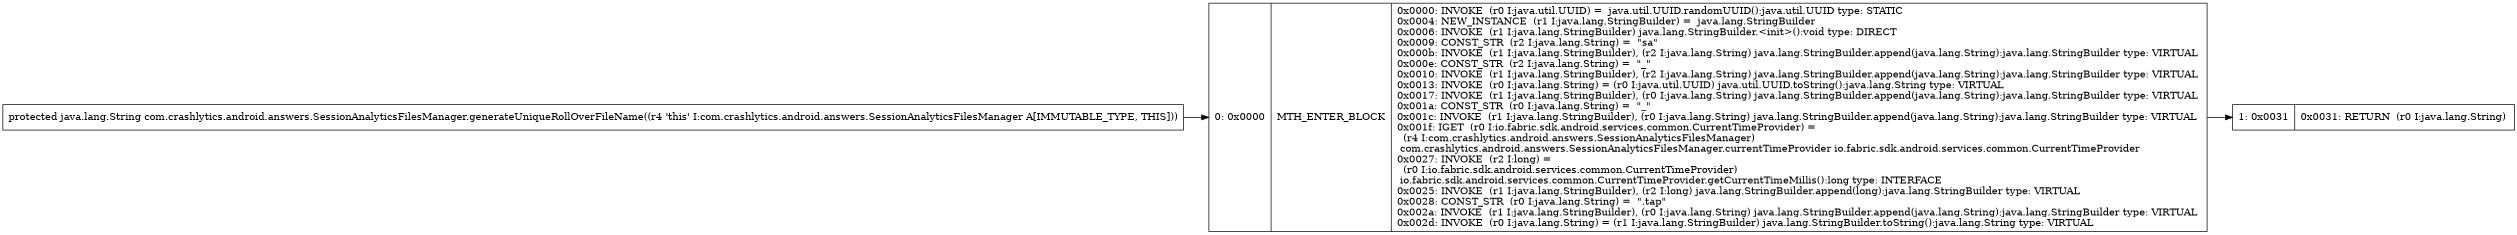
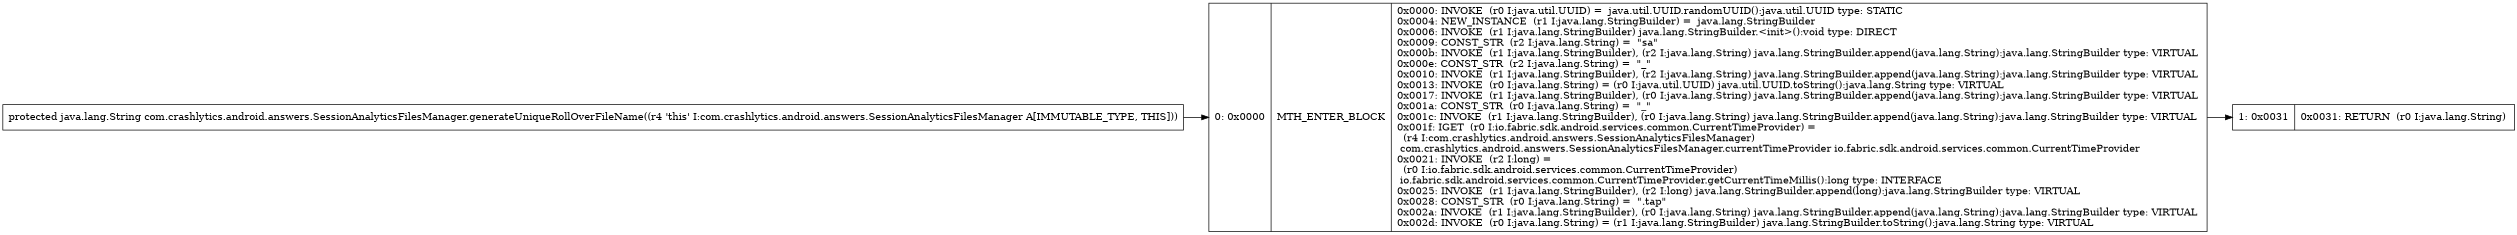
node "0: 0x0000": text "0x0027: INVOKE  (r2 I:long) =" -> "0x0021: INVOKE  (r2 I:long) ="
